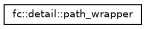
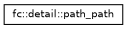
node "fc::detail::path_wrapper": label "fc::detail::path_wrapper" -> "fc::detail::path_path"
